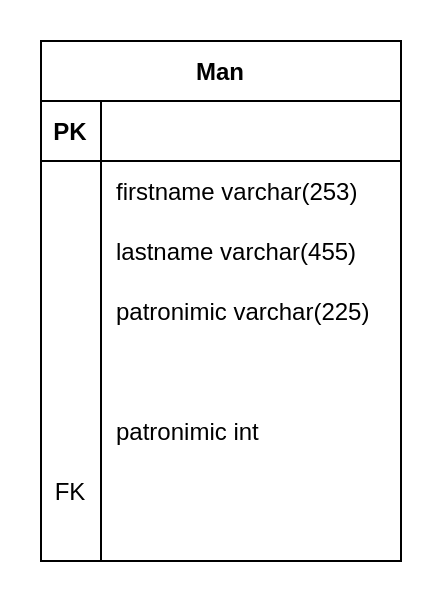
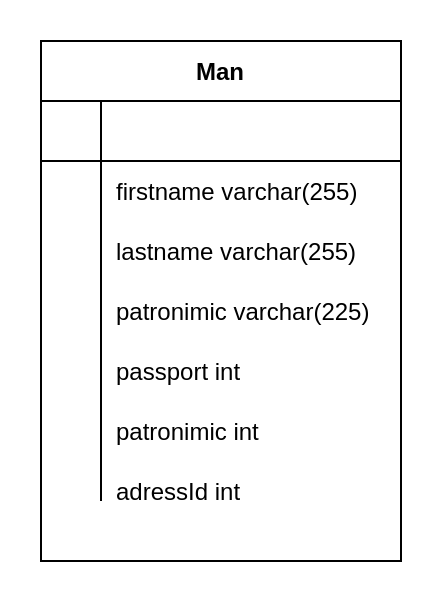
node "PK": removed
node "firstname varchar(253)": label "firstname varchar(253)" -> "firstname varchar(255)"
node "lastname varchar(455)": label "lastname varchar(455)" -> "lastname varchar(255)"
node "passport int": added
node "FK": removed
node "adressId int": added
